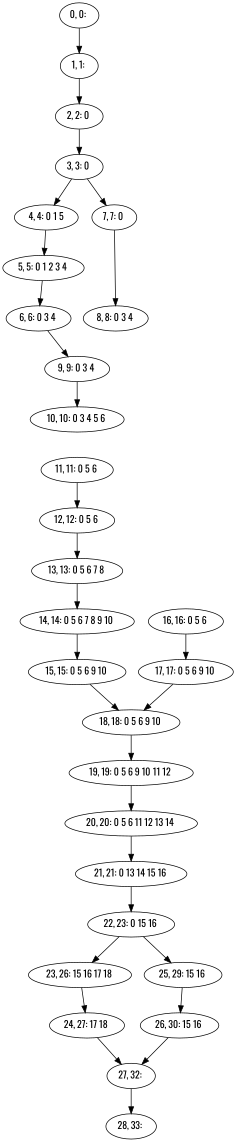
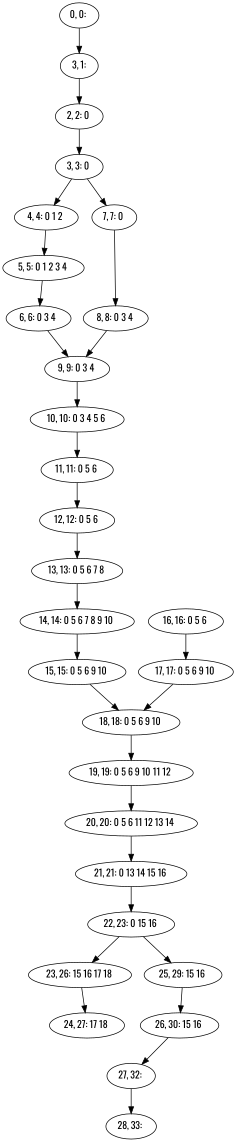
node "1, 1:": label "1, 1:" -> "3, 1:"
node "4, 4: 0 1 5": label "4, 4: 0 1 5" -> "4, 4: 0 1 2"
edge "8, 8: 0 3 4" -> "9, 9: 0 3 4": added
edge "10, 10: 0 3 4 5 6" -> "11, 11: 0 5 6": added
edge "24, 27: 17 18" -> "27, 32:": removed
